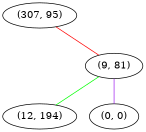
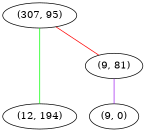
edge "(9, 81)" -- "(12, 194)": now "(307, 95)" -- "(12, 194)"
node "(0, 0)": label "(0, 0)" -> "(9, 0)"
